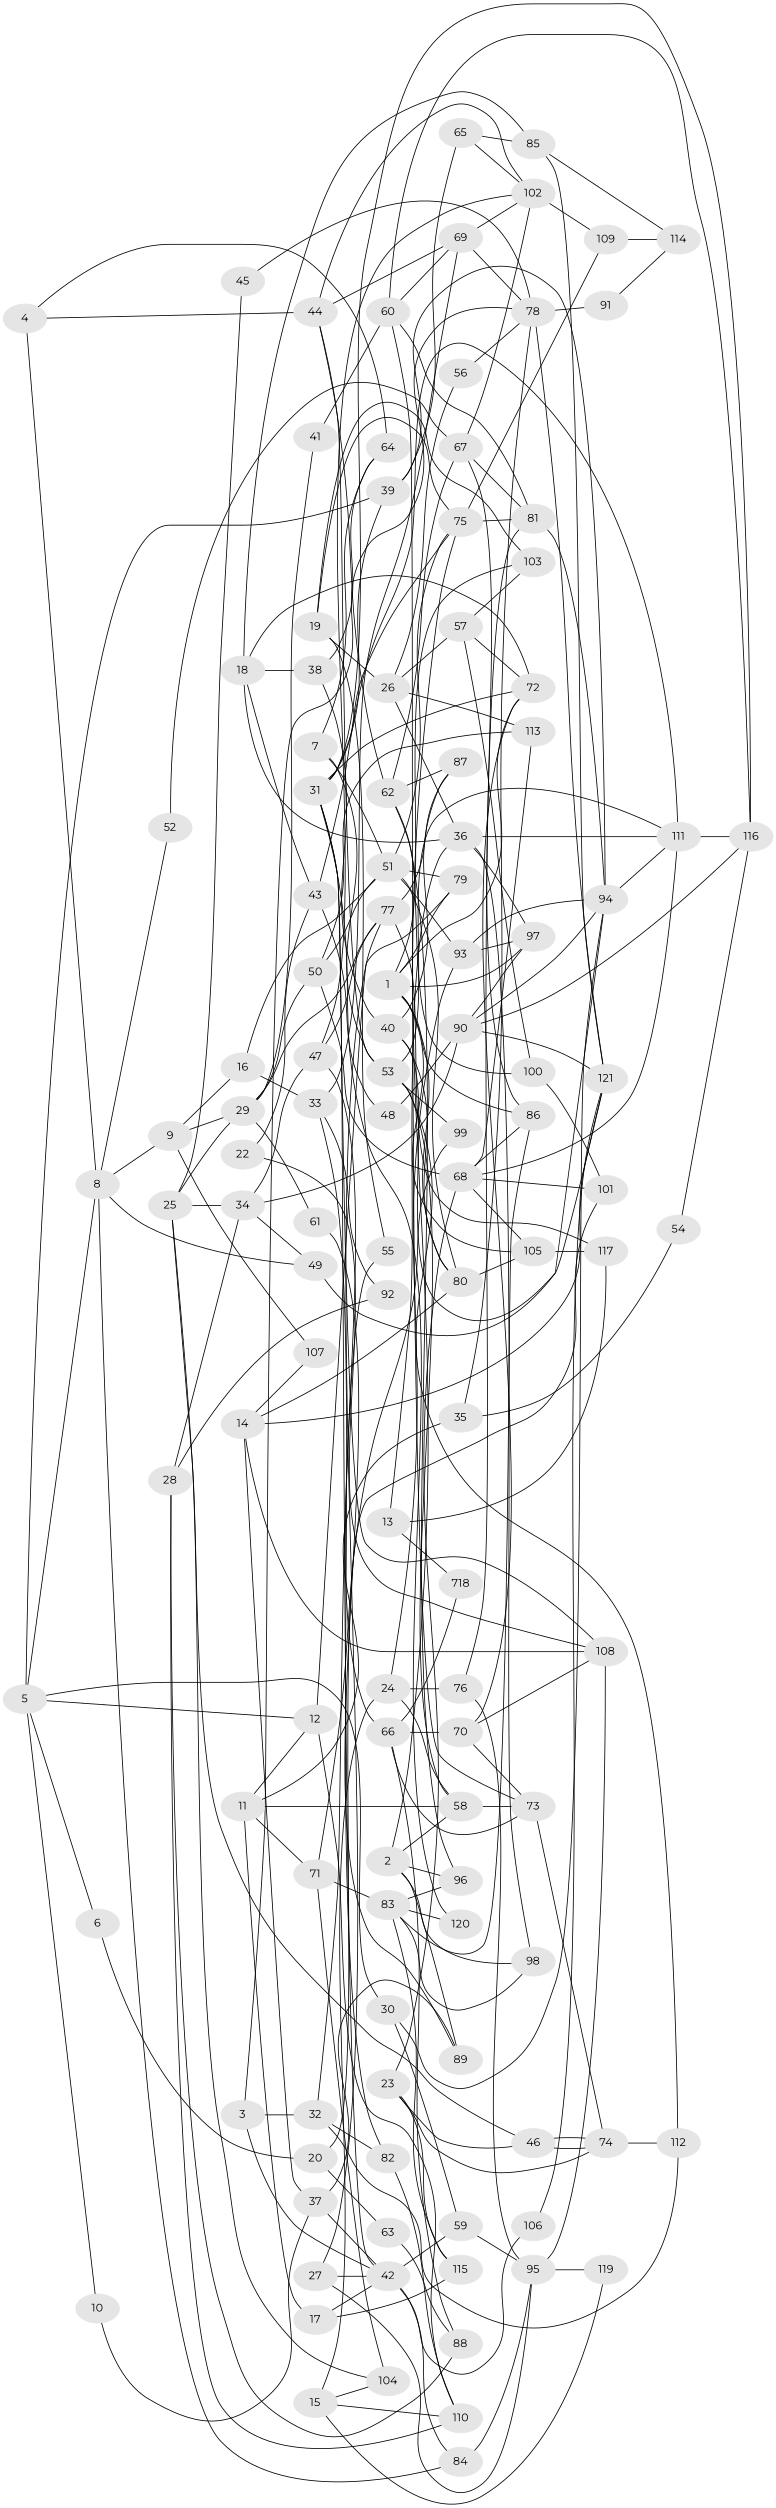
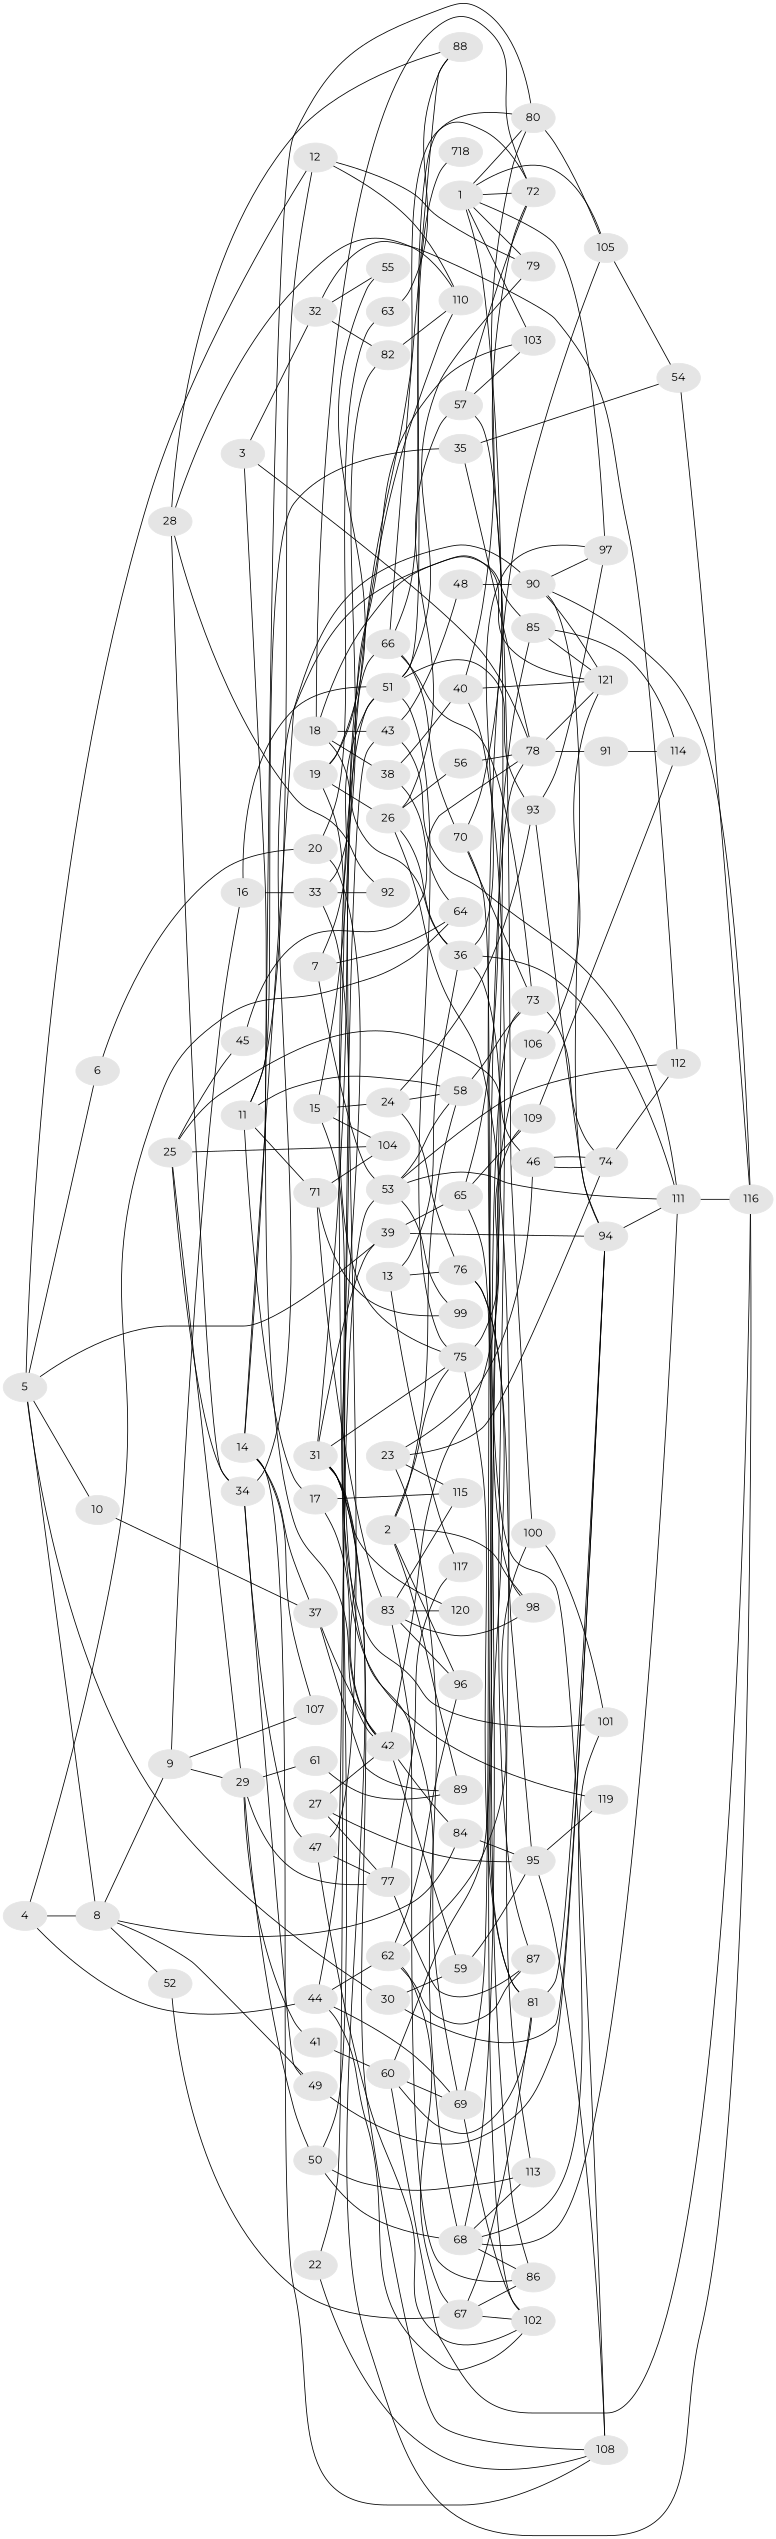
edge "102" -- "109": now "65" -- "109"
edge "105" -- "117": now "105" -- "54"
edge "13" -- "718": now "13" -- "76"
